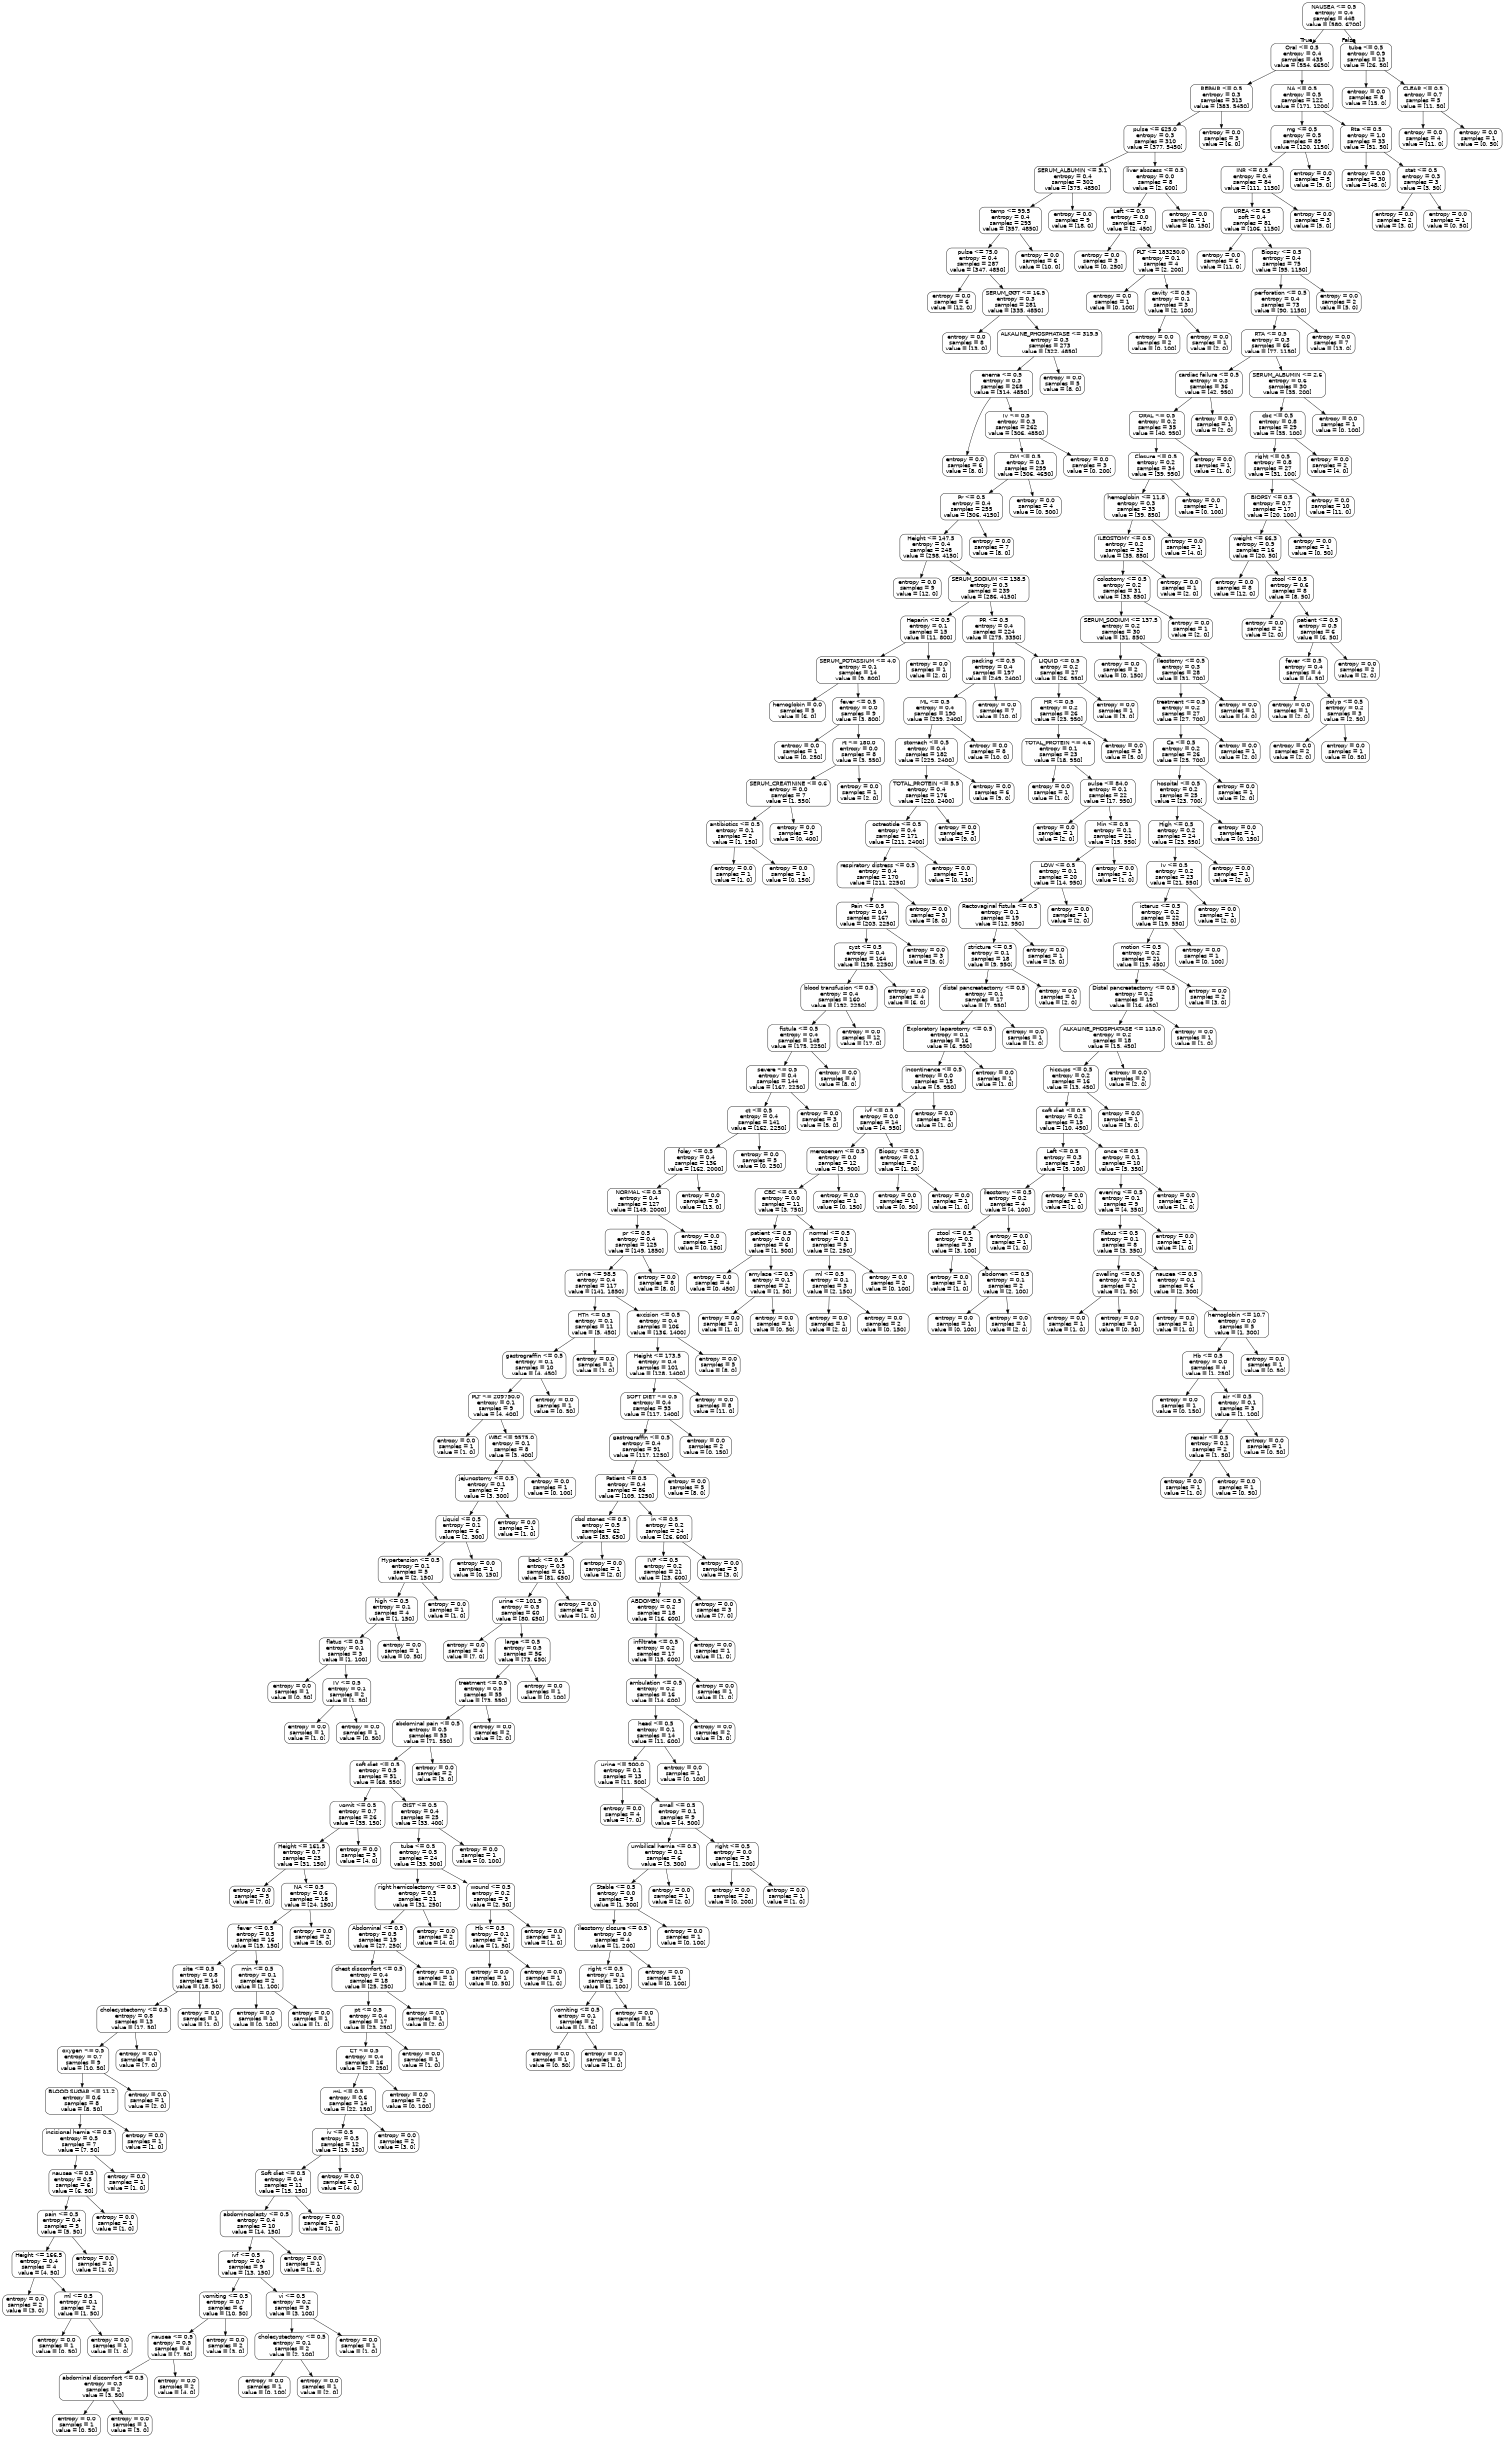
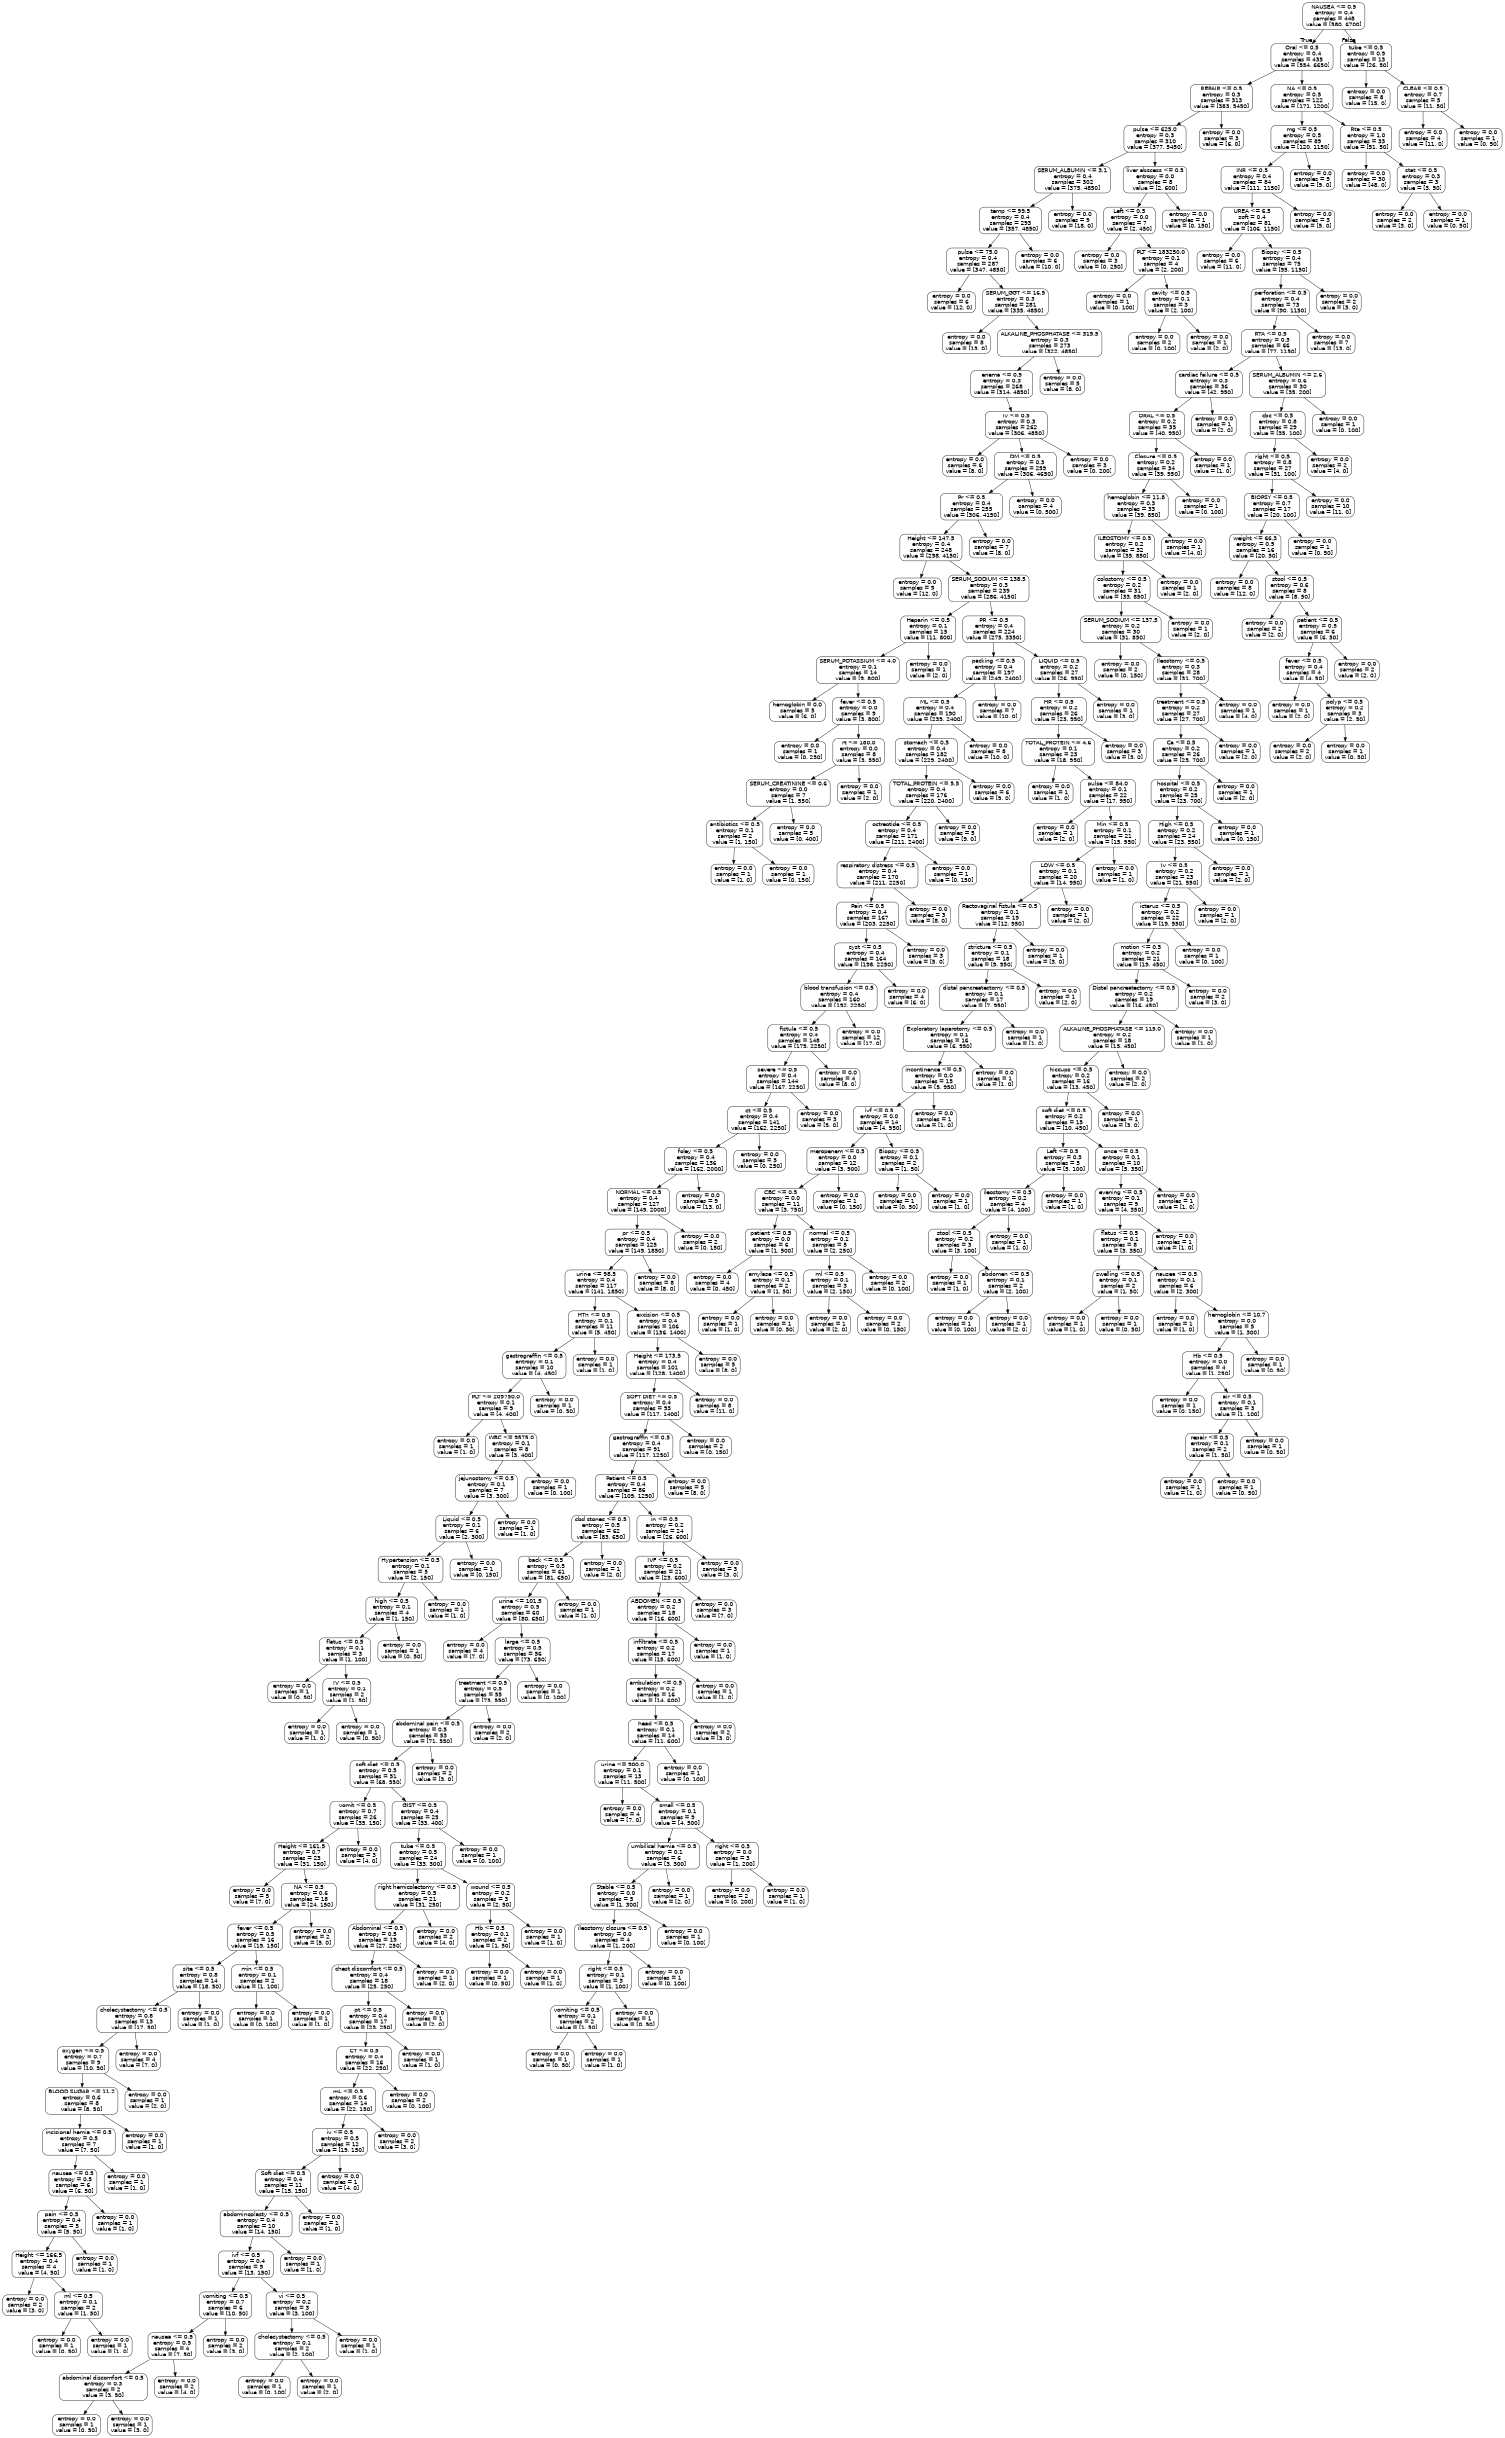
edge "enema <= 0.5 entropy = 0.3 samples = 268 value = [314, 4850]" -> "entropy = 0.0 samples = 6 value = [8, 0]": now "Iv <= 0.5 entropy = 0.3 samples = 262 value = [306, 4850]" -> "entropy = 0.0 samples = 6 value = [8, 0]"
